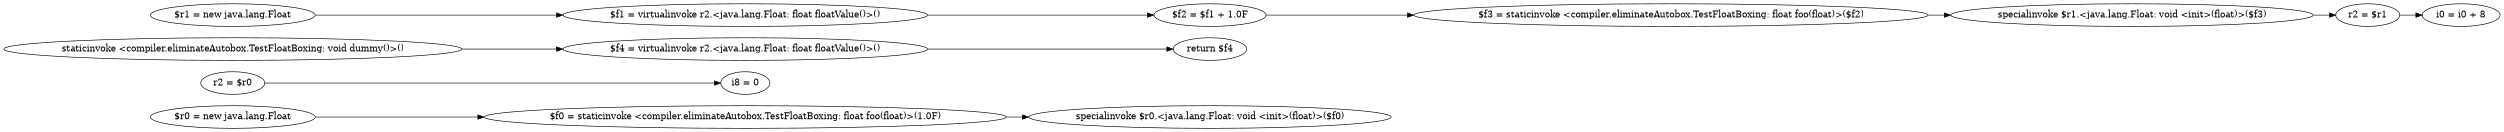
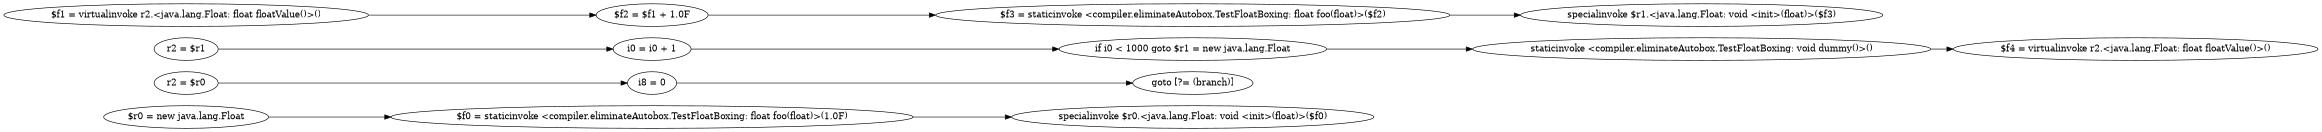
node "$r1 = new java.lang.Float": removed
edge "specialinvoke $r1.<java.lang.Float: void <init>(float)>($f3)" -> "r2 = $r1": removed
node "i0 = i0 + 8": label "i0 = i0 + 8" -> "i0 = i0 + 1"
node "if i0 < 1000 goto $r1 = new java.lang.Float": added
node "return $f4": removed
node "goto [?= (branch)]": added
